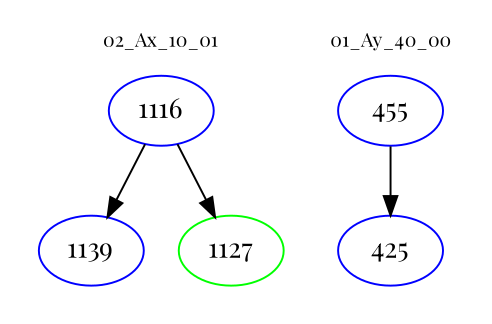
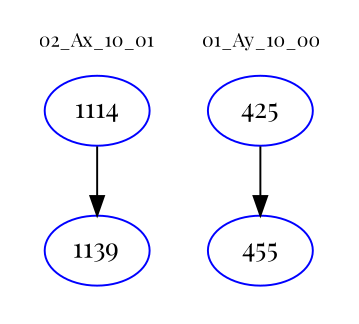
cluster "01_Ay_40_00": label "01_Ay_40_00" -> "01_Ay_10_00"
node "1116": label "1116" -> "1114"
edge "455" -> "425": reversed
node "1127": removed
